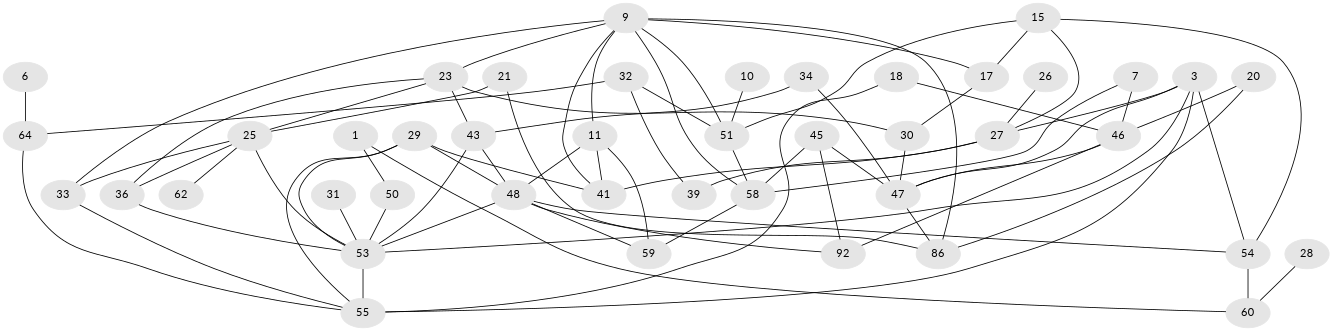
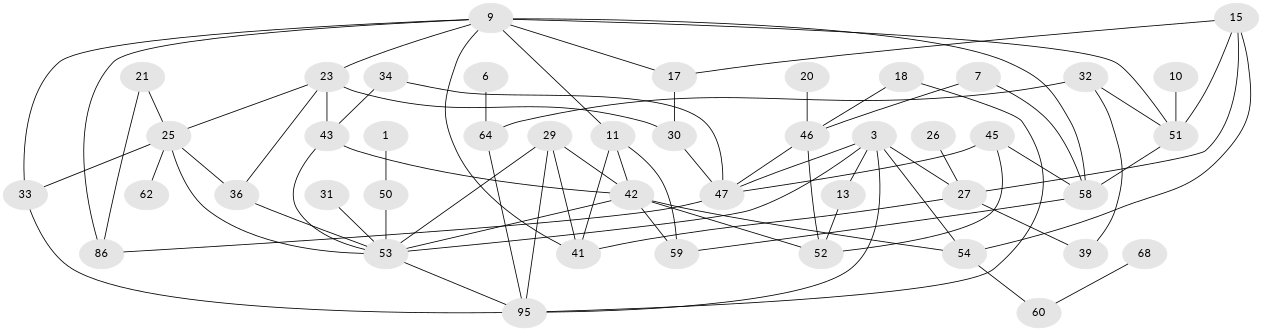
edge "20" -- "86": removed
node "48": label "48" -> "42"
node "13": added
node "92": label "92" -> "52"
node "28": label "28" -> "68"
edge "1" -- "60": removed
node "55": label "55" -> "95"
